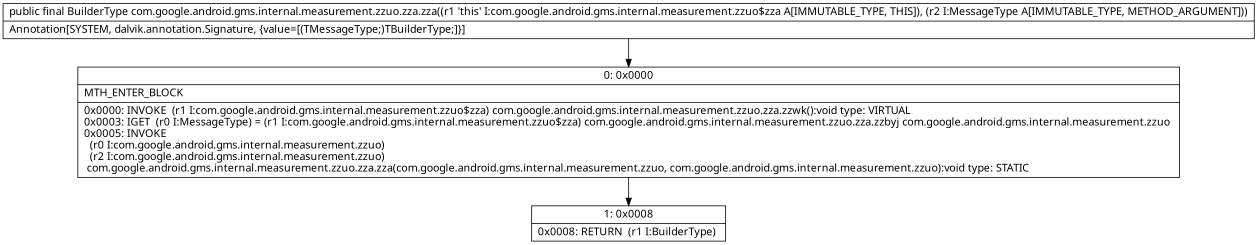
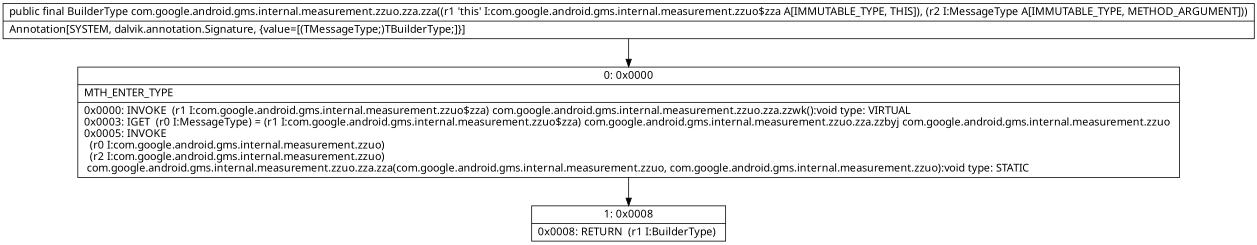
node "0: 0x0000": text "MTH_ENTER_BLOCK" -> "MTH_ENTER_TYPE"
